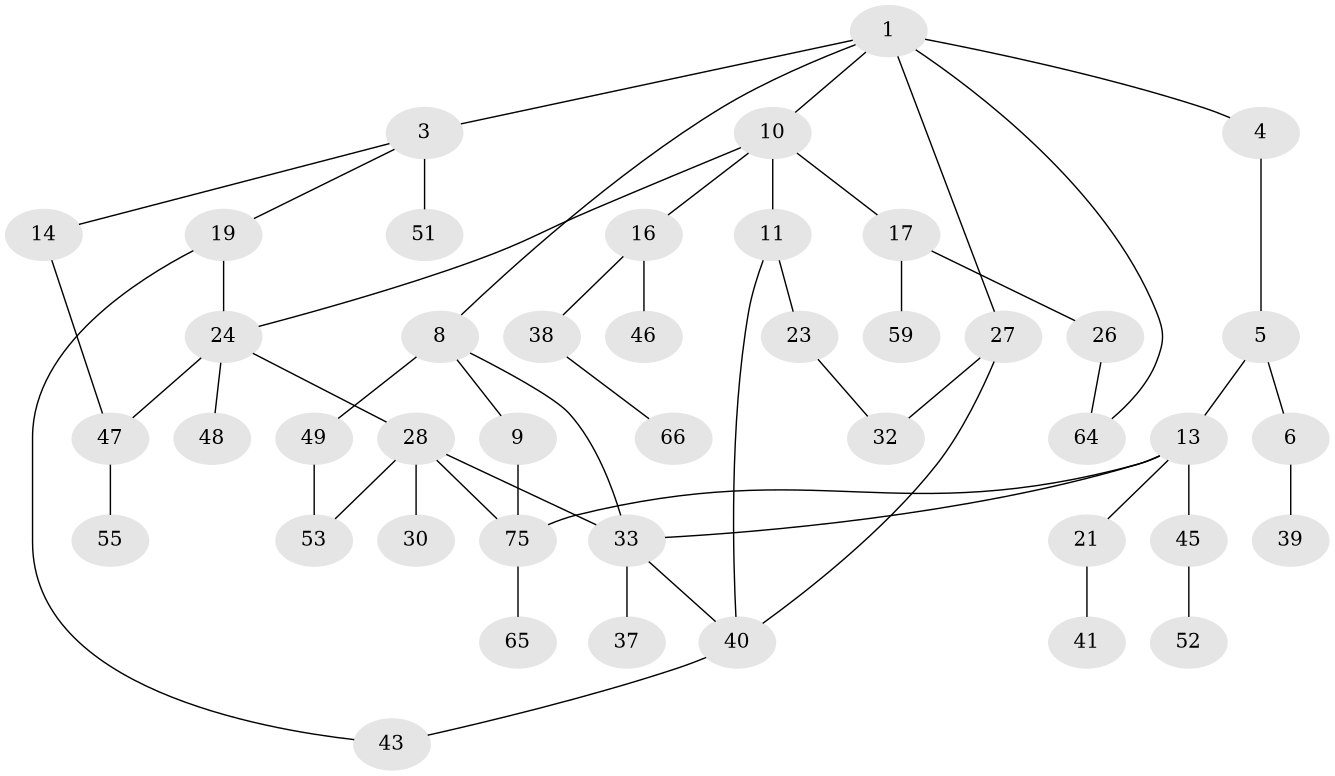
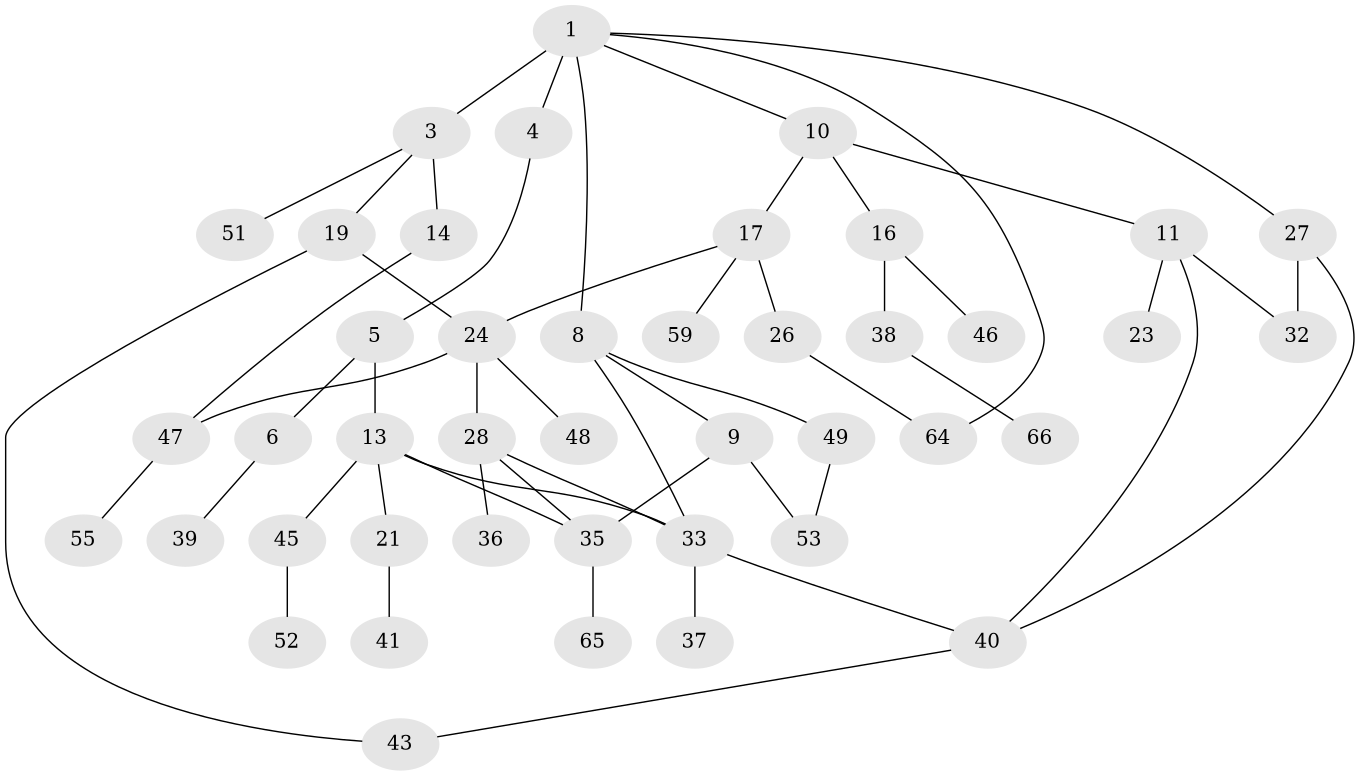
edge "10" -- "24": now "17" -- "24"
edge "23" -- "32": now "11" -- "32"
edge "28" -- "53": now "9" -- "53"
node "30": label "30" -> "36"
node "75": label "75" -> "35"
